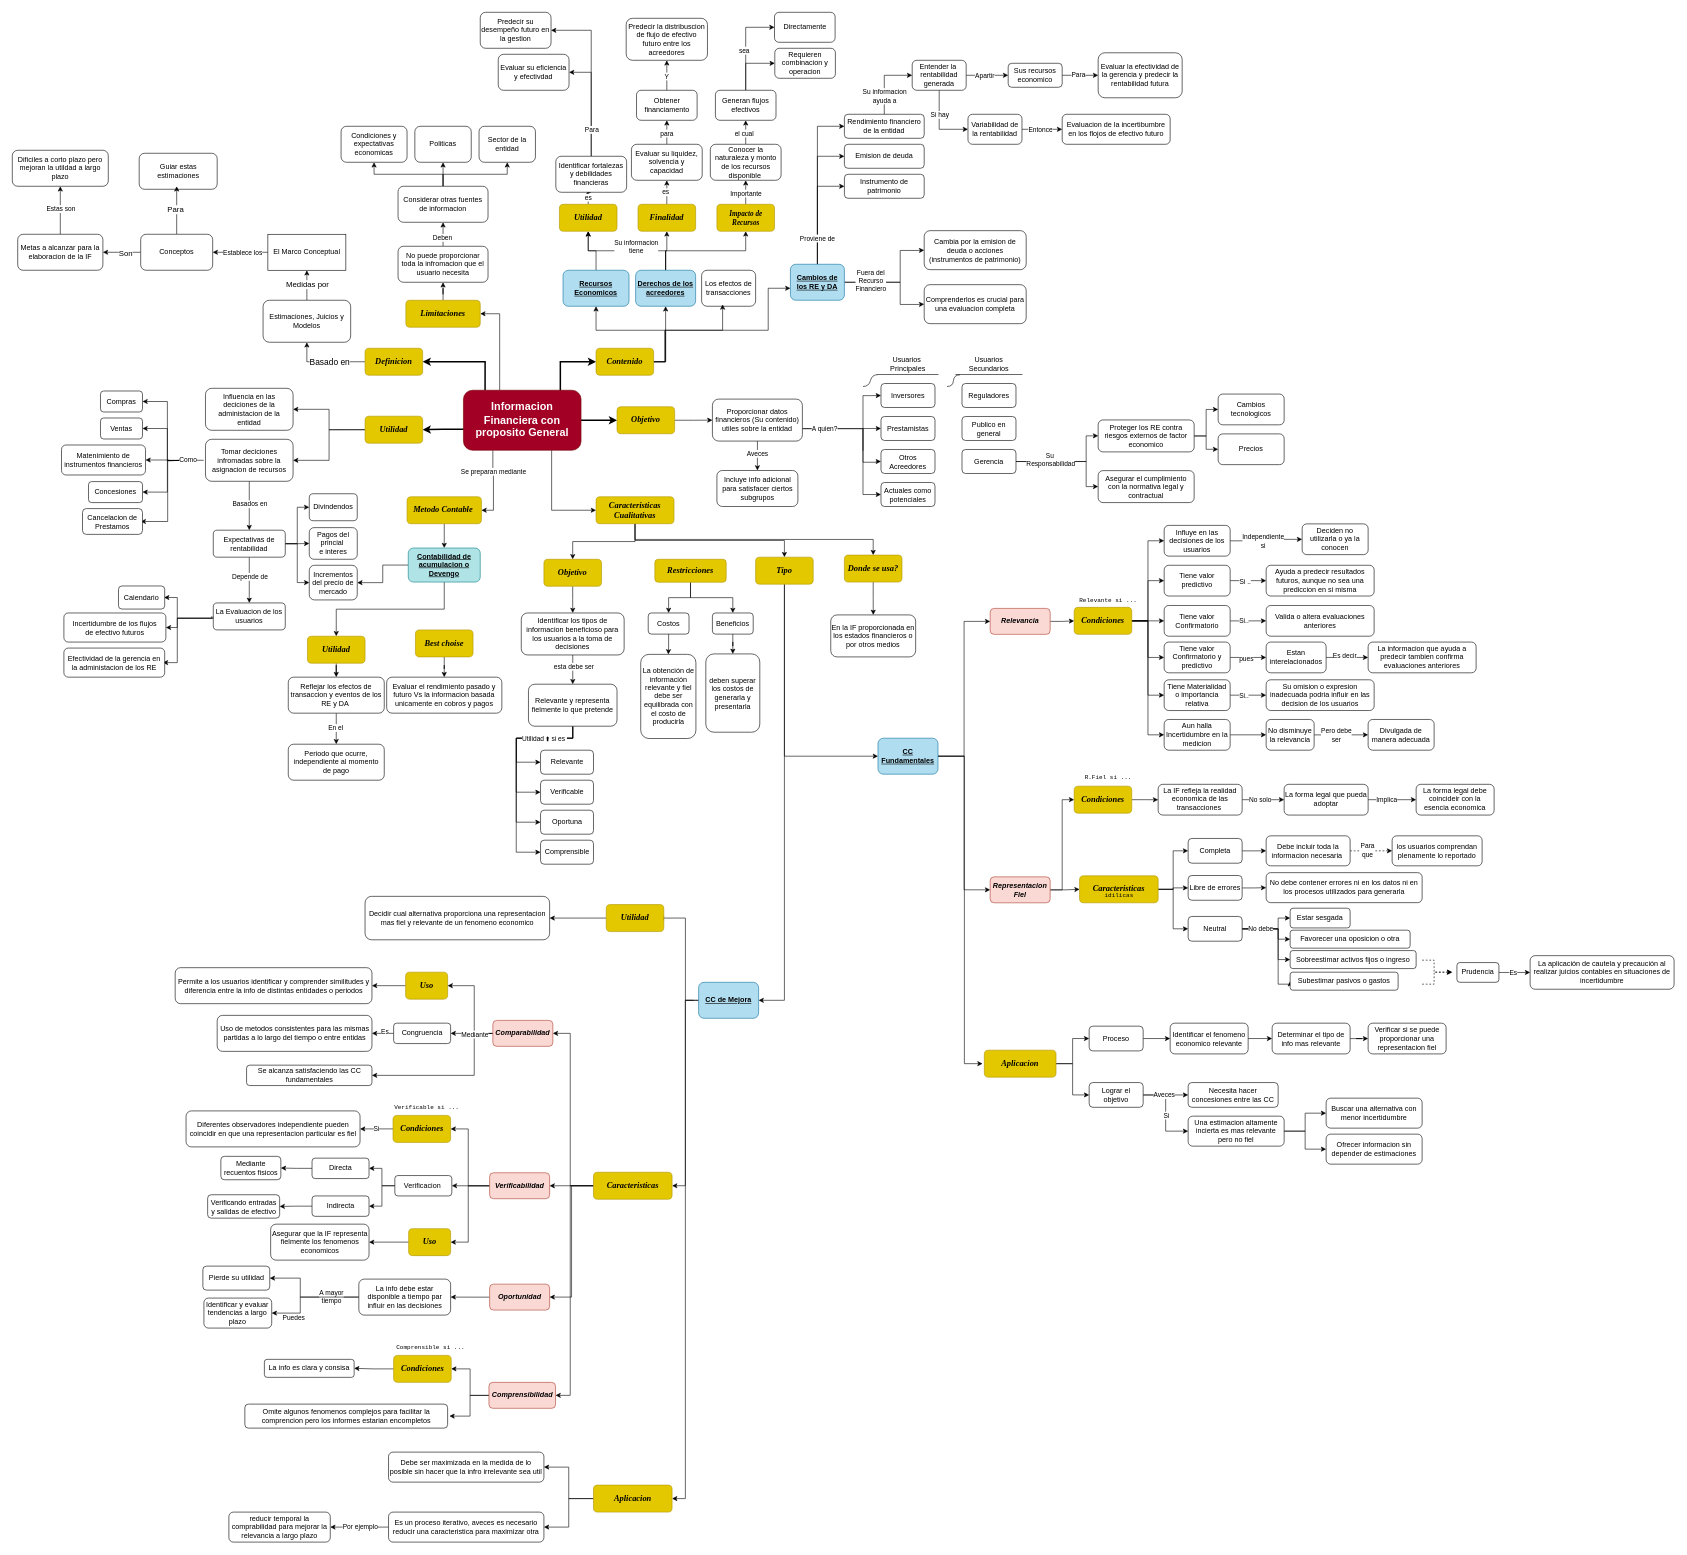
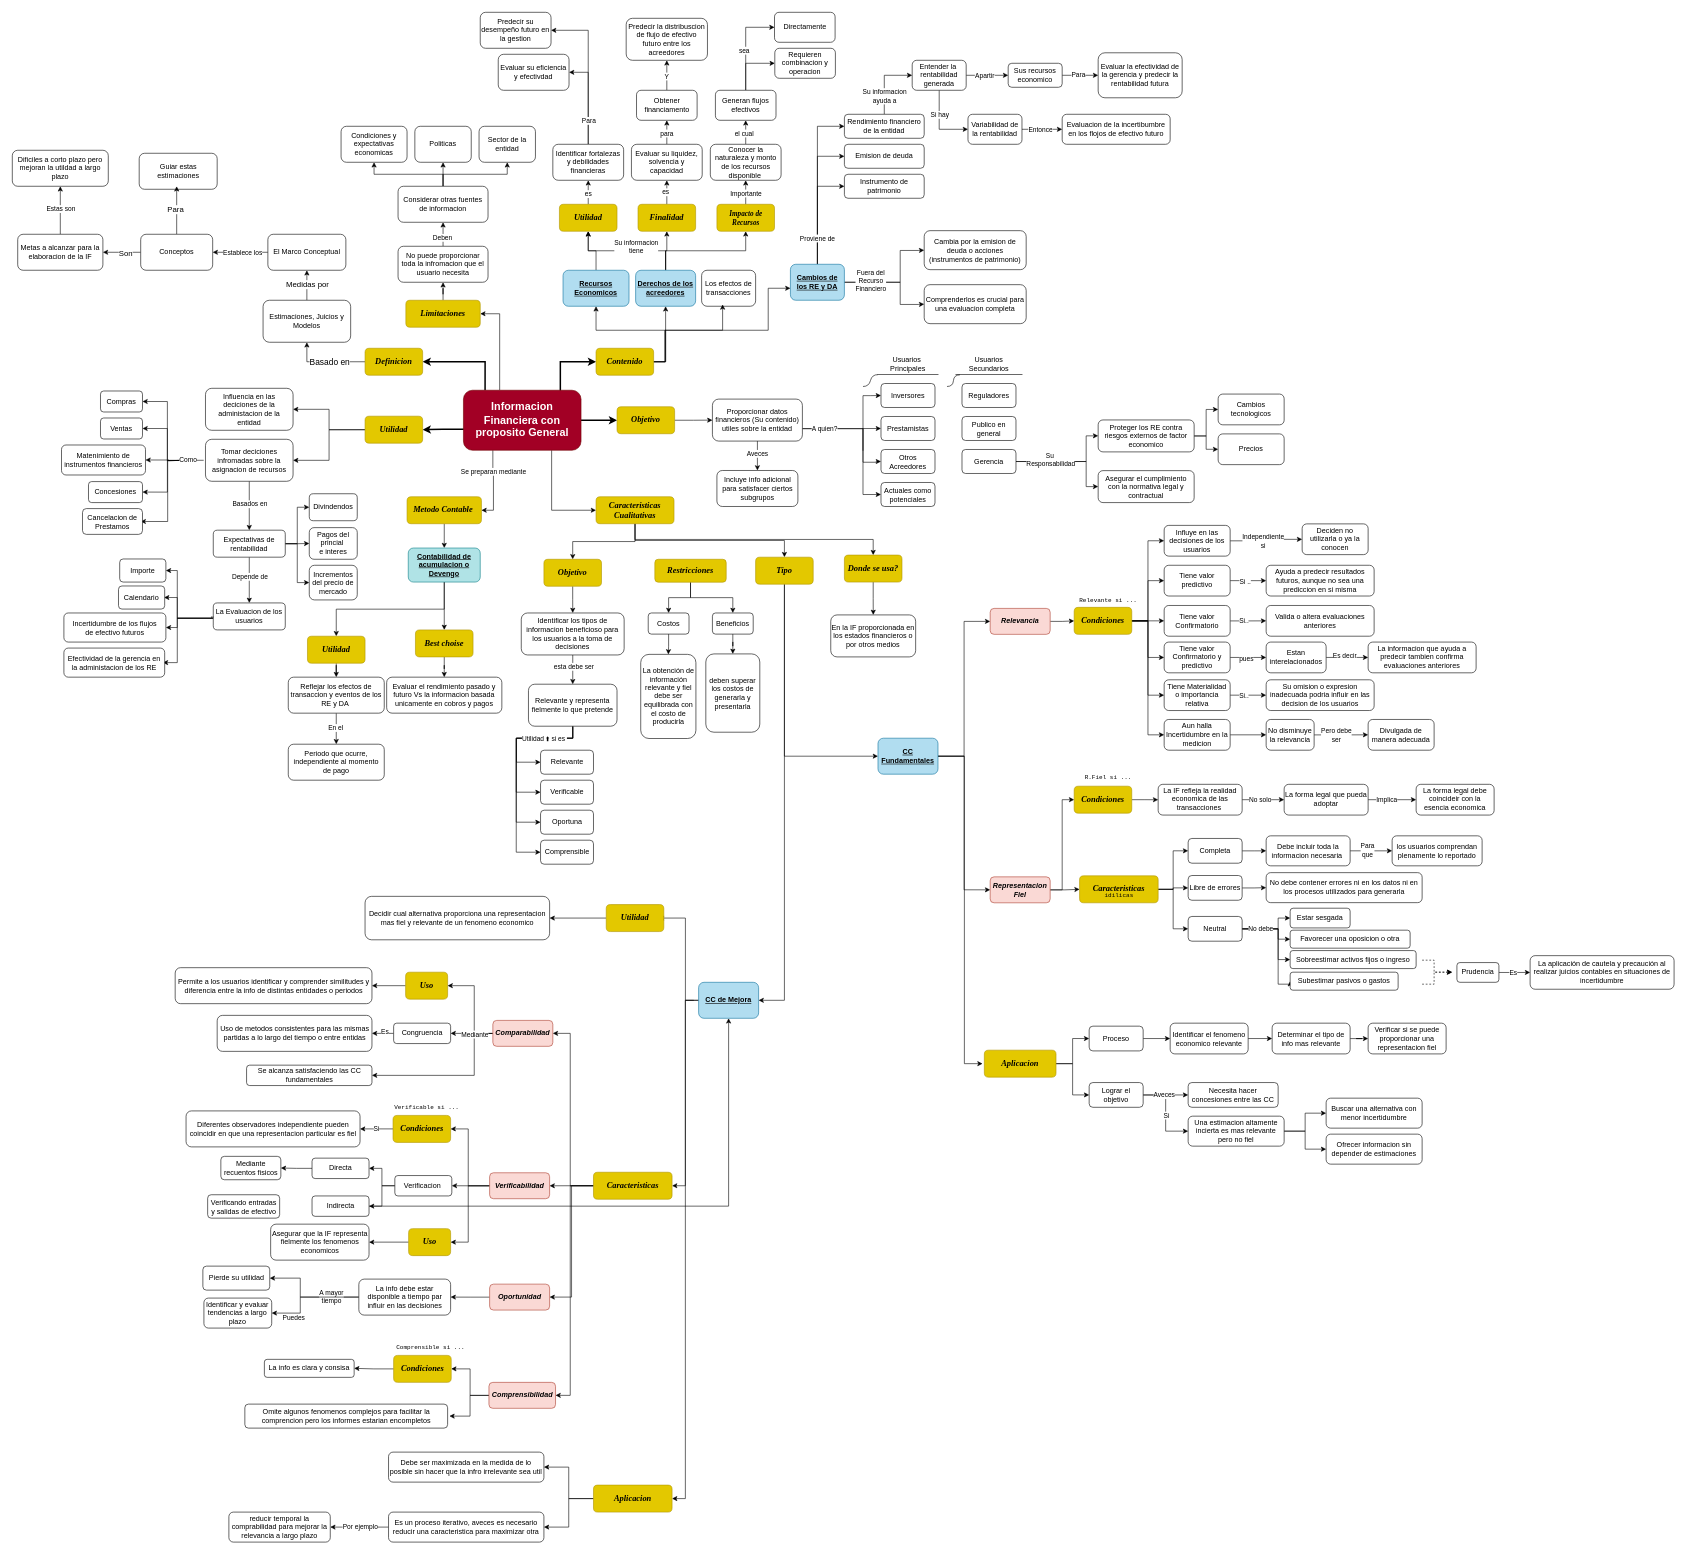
node "Identificar fortalezas y debilidades financieras": moved (591, 174) -> (588, 162)
node "El Marco Conceptual": shape rectangle -> rounded rectangle
node "Importe": added
edge "La Evaluacion de los usuarios" -> "Importe": added
edge "Contabilidad de acumulacion o Devengo" -> "Incrementos del precio de mercado": now "Contabilidad de acumulacion o Devengo" -> "Best choise"
edge "Debe incluir toda la informacion necesaria" -> "los usuarios comprendan plenamente lo reportado": style dashed -> solid
edge "Indirecta" -> "Verificando entradas y salidas de efectivo": now "Indirecta" -> "CC de Mejora"
